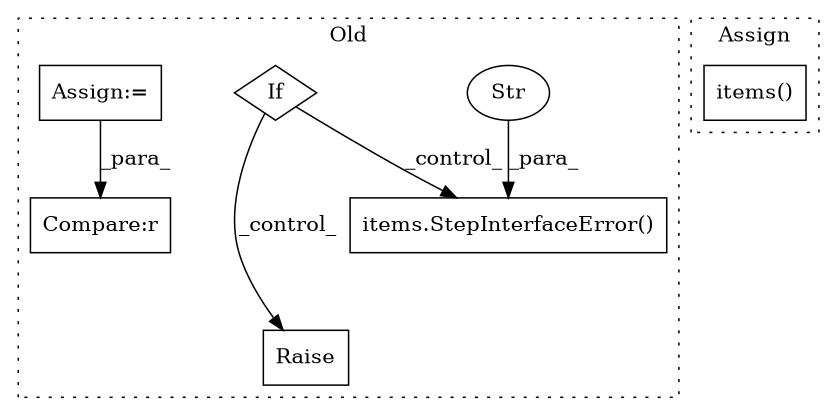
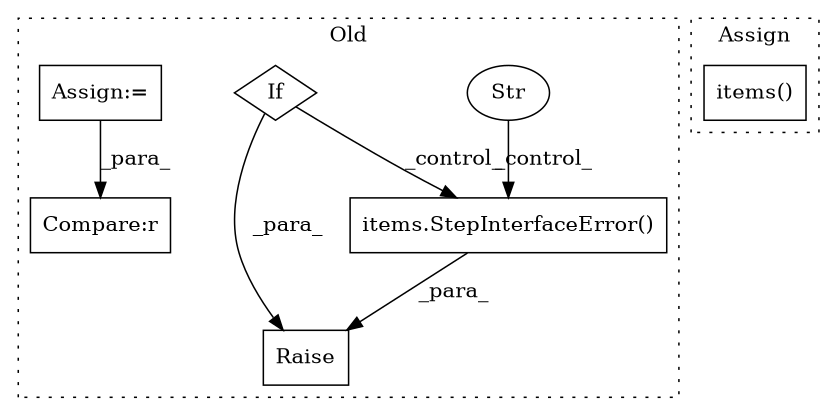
edge "Str" -> "items.StepInterfaceError()": label "_para_" -> "_control_"
edge "If" -> "Raise": label "_control_" -> "_para_"
edge "items.StepInterfaceError()" -> "Raise": added, label "_para_"
